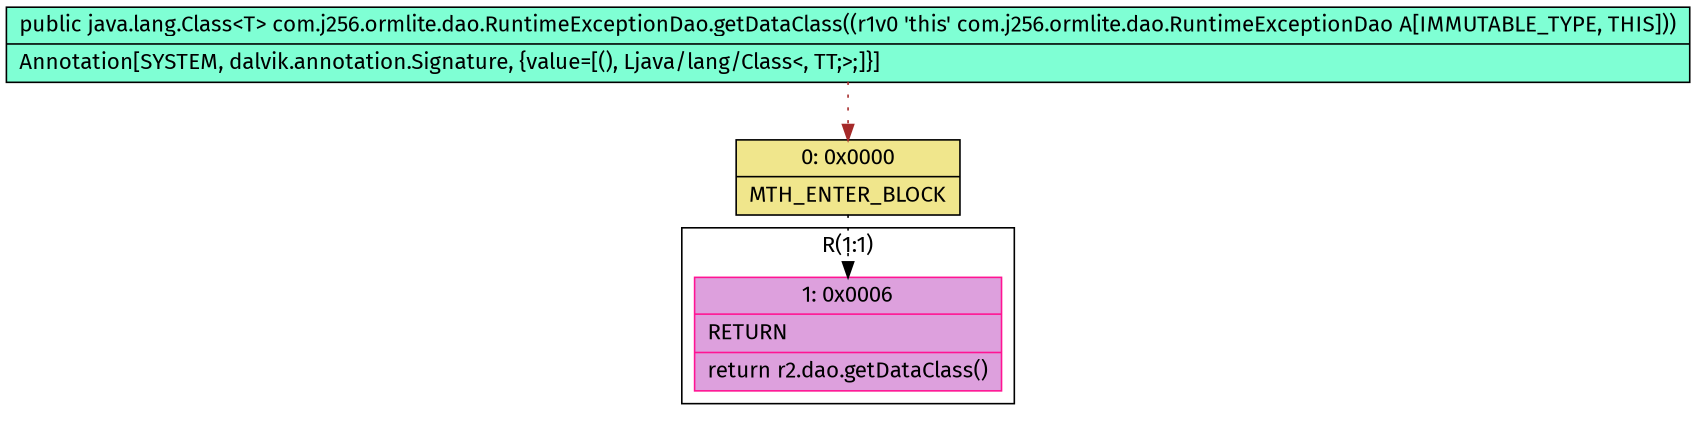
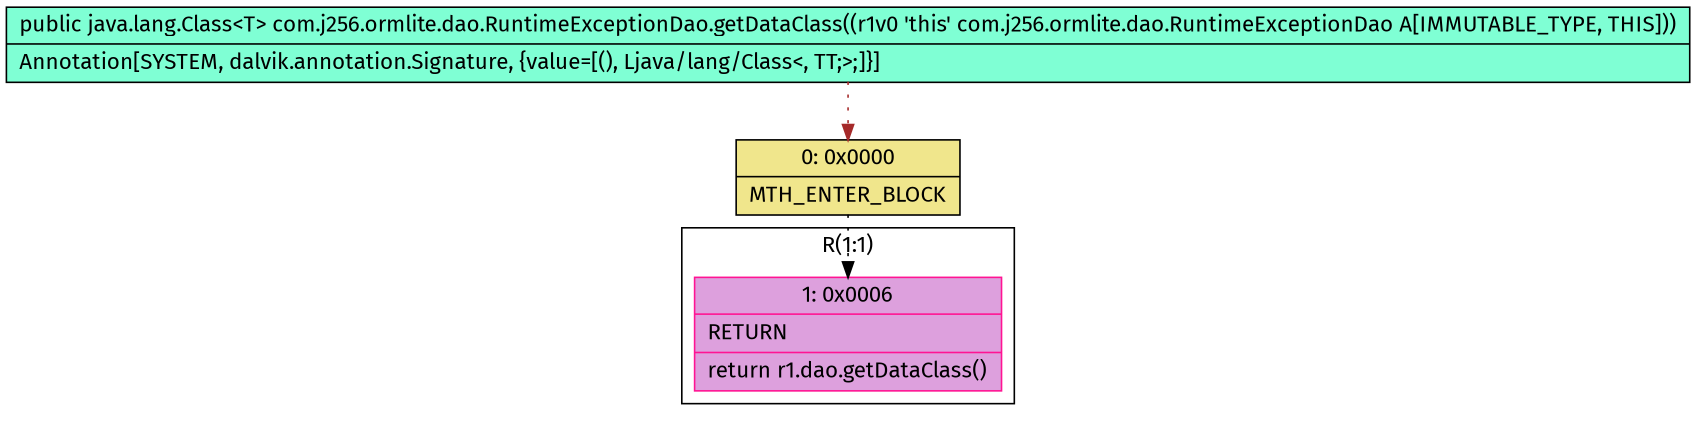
node "1: 0x0006": text "return r2.dao.getDataClass()" -> "return r1.dao.getDataClass()"
